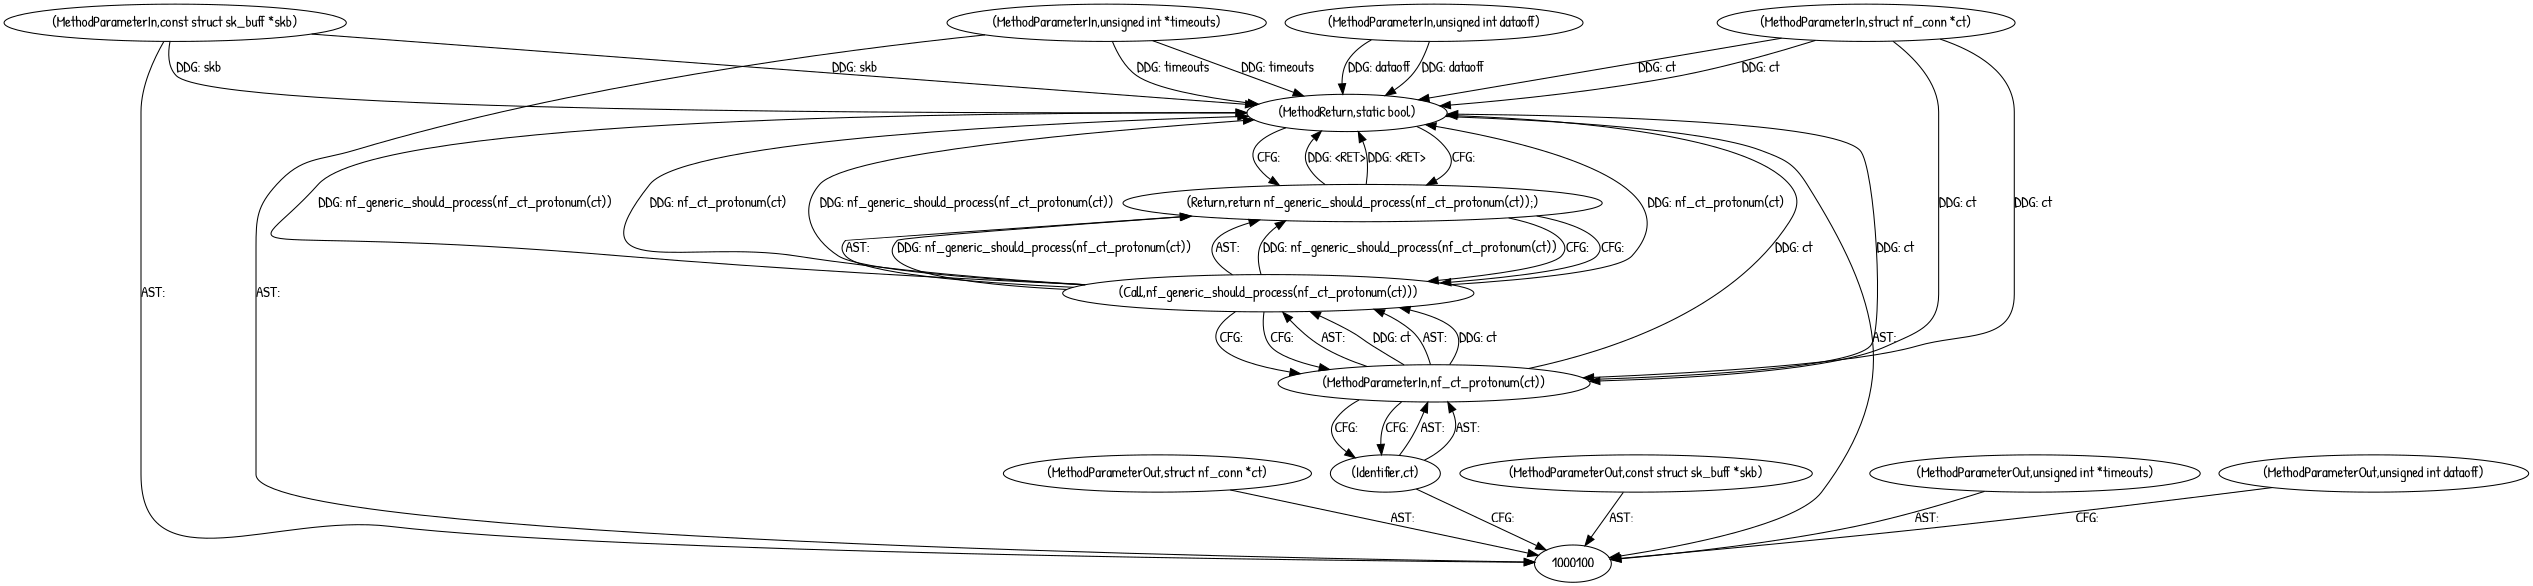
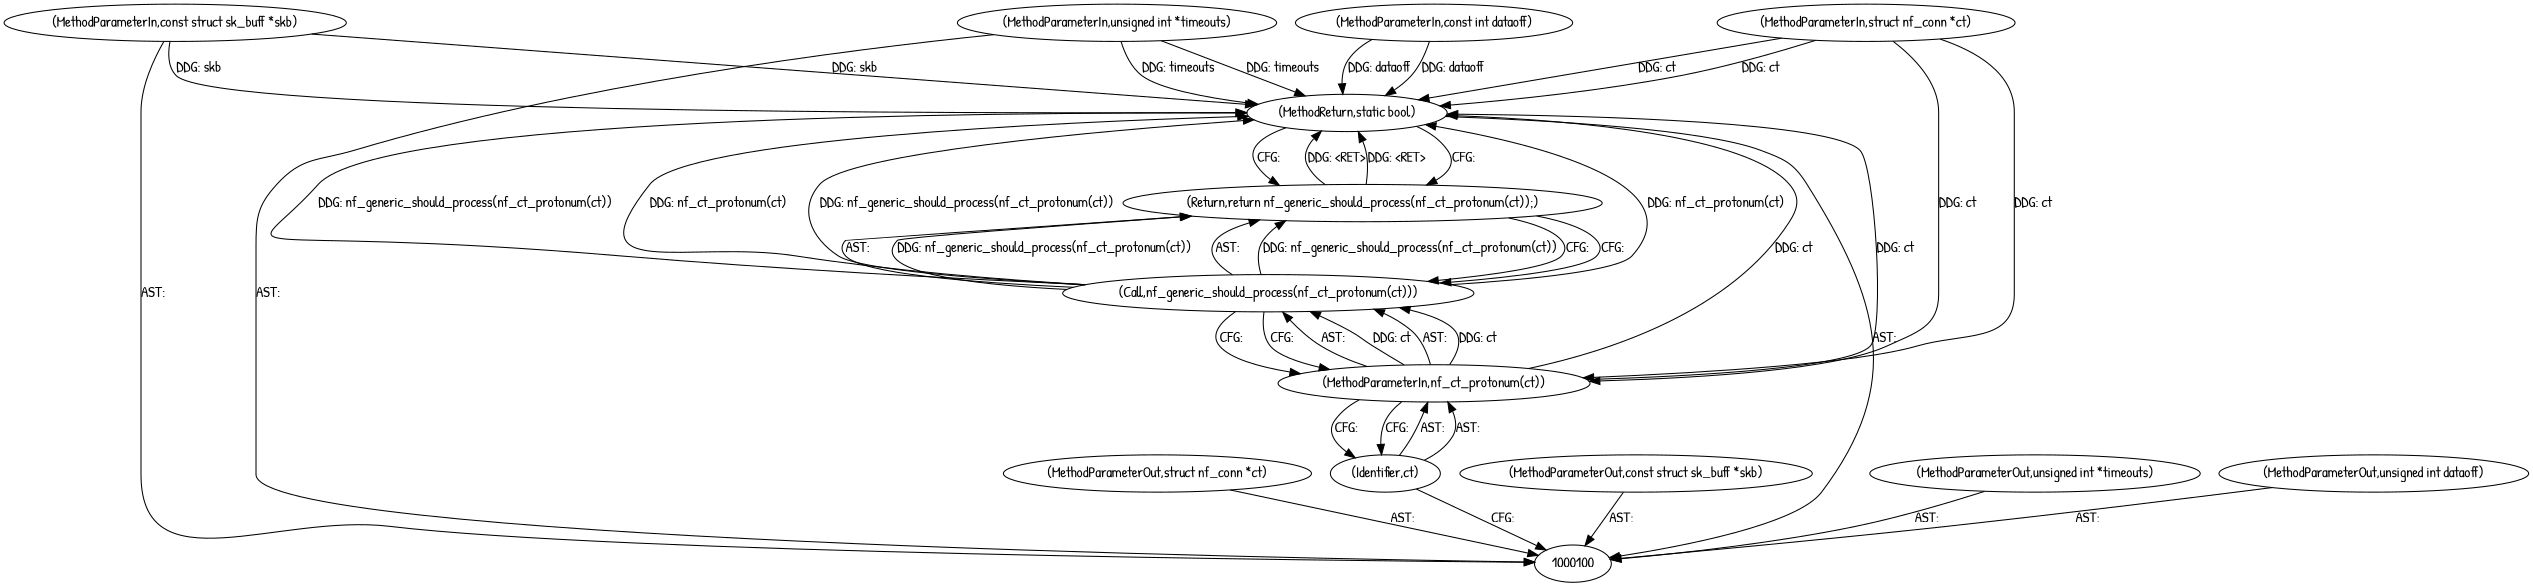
node "(MethodParameterIn,unsigned int dataoff)": label "(MethodParameterIn,unsigned int dataoff)" -> "(MethodParameterIn,const int dataoff)"
edge "(MethodParameterOut,unsigned int dataoff)" -> "1000100": label "CFG: " -> "AST: "
